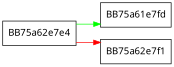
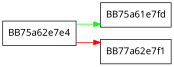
node "BB75a62e7f1": label "BB75a62e7f1" -> "BB77a62e7f1"
